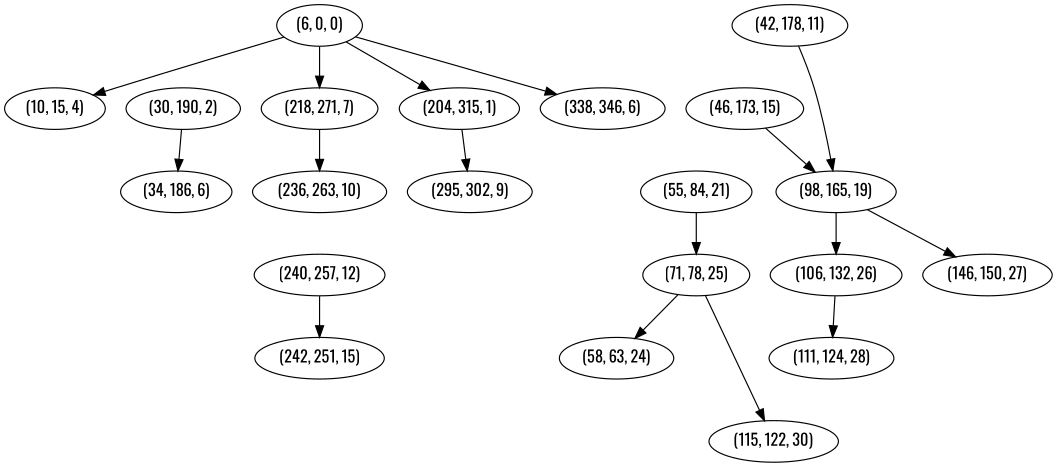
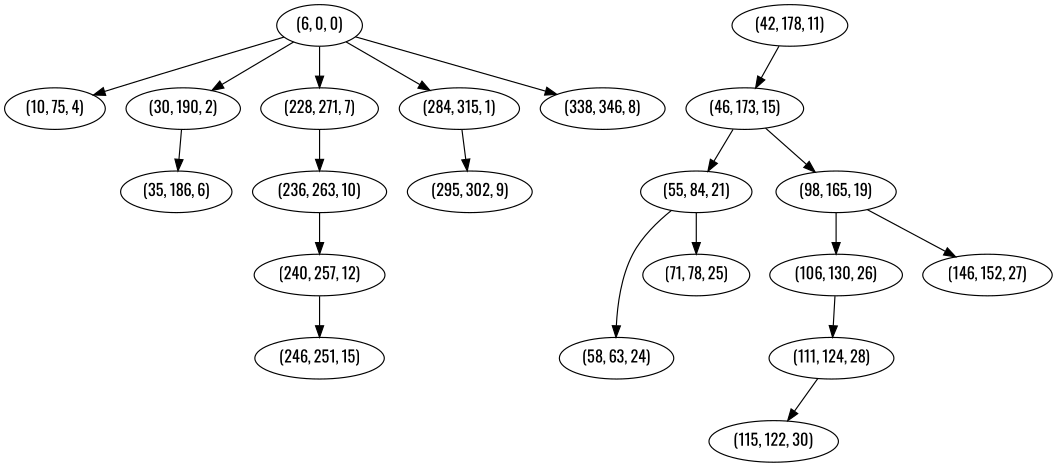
edge "(6, 0, 0)" -> "(30, 190, 2)": added
edge "(42, 178, 11)" -> "(98, 165, 19)": now "(42, 178, 11)" -> "(46, 173, 15)"
node "(10, 15, 4)": label "(10, 15, 4)" -> "(10, 75, 4)"
node "(218, 271, 7)": label "(218, 271, 7)" -> "(228, 271, 7)"
node "(204, 315, 1)": label "(204, 315, 1)" -> "(284, 315, 1)"
node "(338, 346, 6)": label "(338, 346, 6)" -> "(338, 346, 8)"
edge "(46, 173, 15)" -> "(55, 84, 21)": added
node "(34, 186, 6)": label "(34, 186, 6)" -> "(35, 186, 6)"
edge "(236, 263, 10)" -> "(240, 257, 12)": added
node "(106, 132, 26)": label "(106, 132, 26)" -> "(106, 130, 26)"
node "(146, 150, 27)": label "(146, 150, 27)" -> "(146, 152, 27)"
edge "(71, 78, 25)" -> "(58, 63, 24)": now "(55, 84, 21)" -> "(58, 63, 24)"
edge "(71, 78, 25)" -> "(115, 122, 30)": now "(111, 124, 28)" -> "(115, 122, 30)"
node "(242, 251, 15)": label "(242, 251, 15)" -> "(246, 251, 15)"
